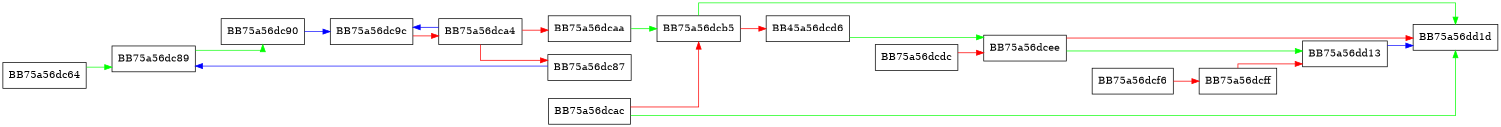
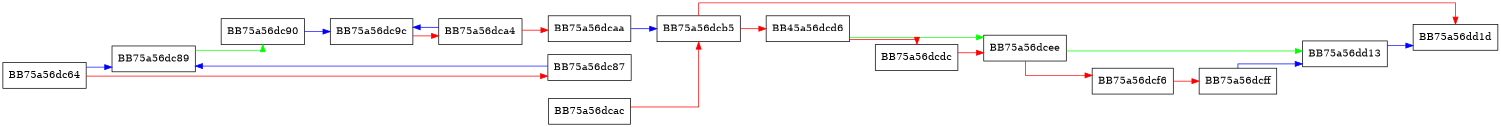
edge "BB75a56dcb5" -> "BB75a56dd1d": color green -> red
edge "BB75a56dcaa" -> "BB75a56dcb5": color green -> blue
edge "BB75a56dcee" -> "BB75a56dd1d": now "BB75a56dcee" -> "BB75a56dcf6"
edge "BB45a56dcd6" -> "BB75a56dcdc": added
edge "BB75a56dca4" -> "BB75a56dc87": now "BB75a56dc64" -> "BB75a56dc87"
edge "BB75a56dcff" -> "BB75a56dd13": color red -> blue
edge "BB75a56dc64" -> "BB75a56dc89": color green -> blue
edge "BB75a56dcac" -> "BB75a56dd1d": removed
